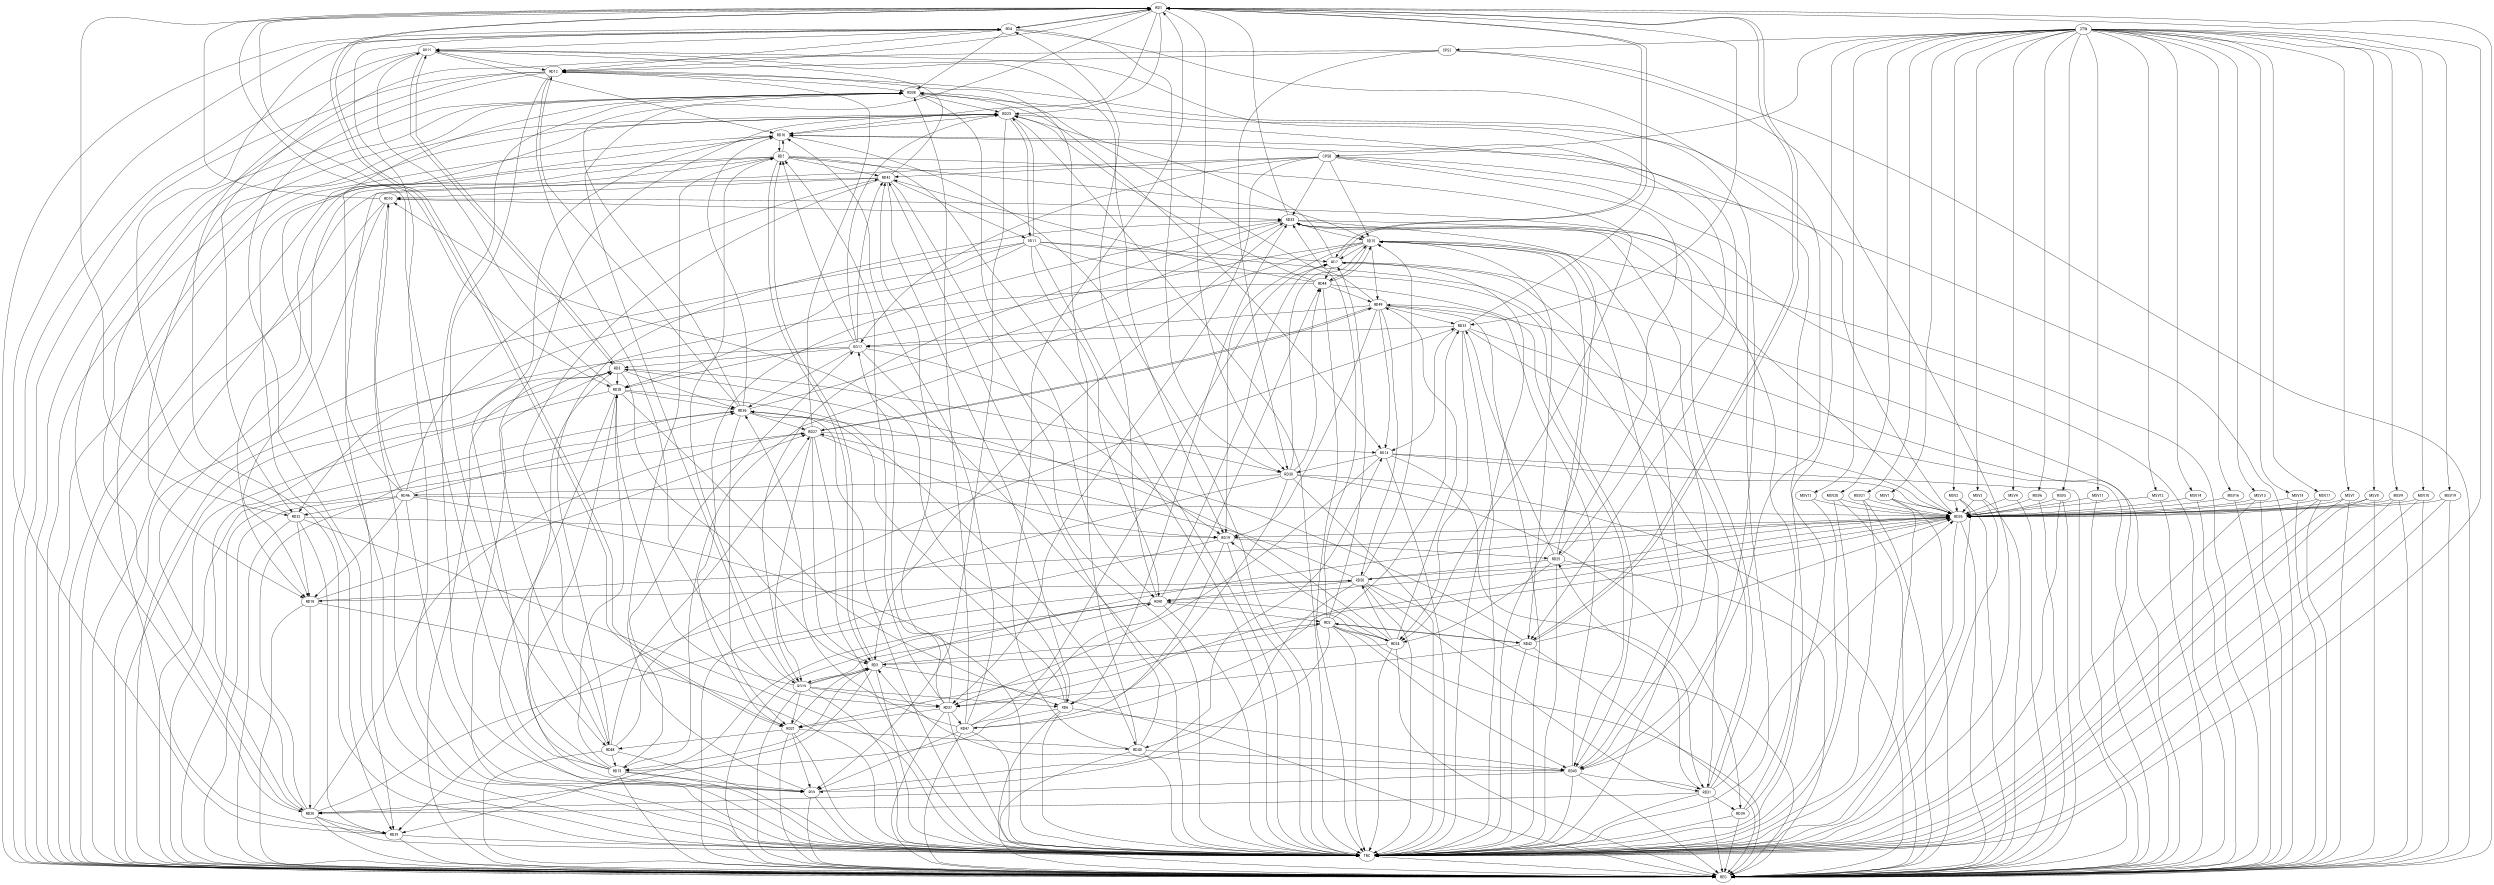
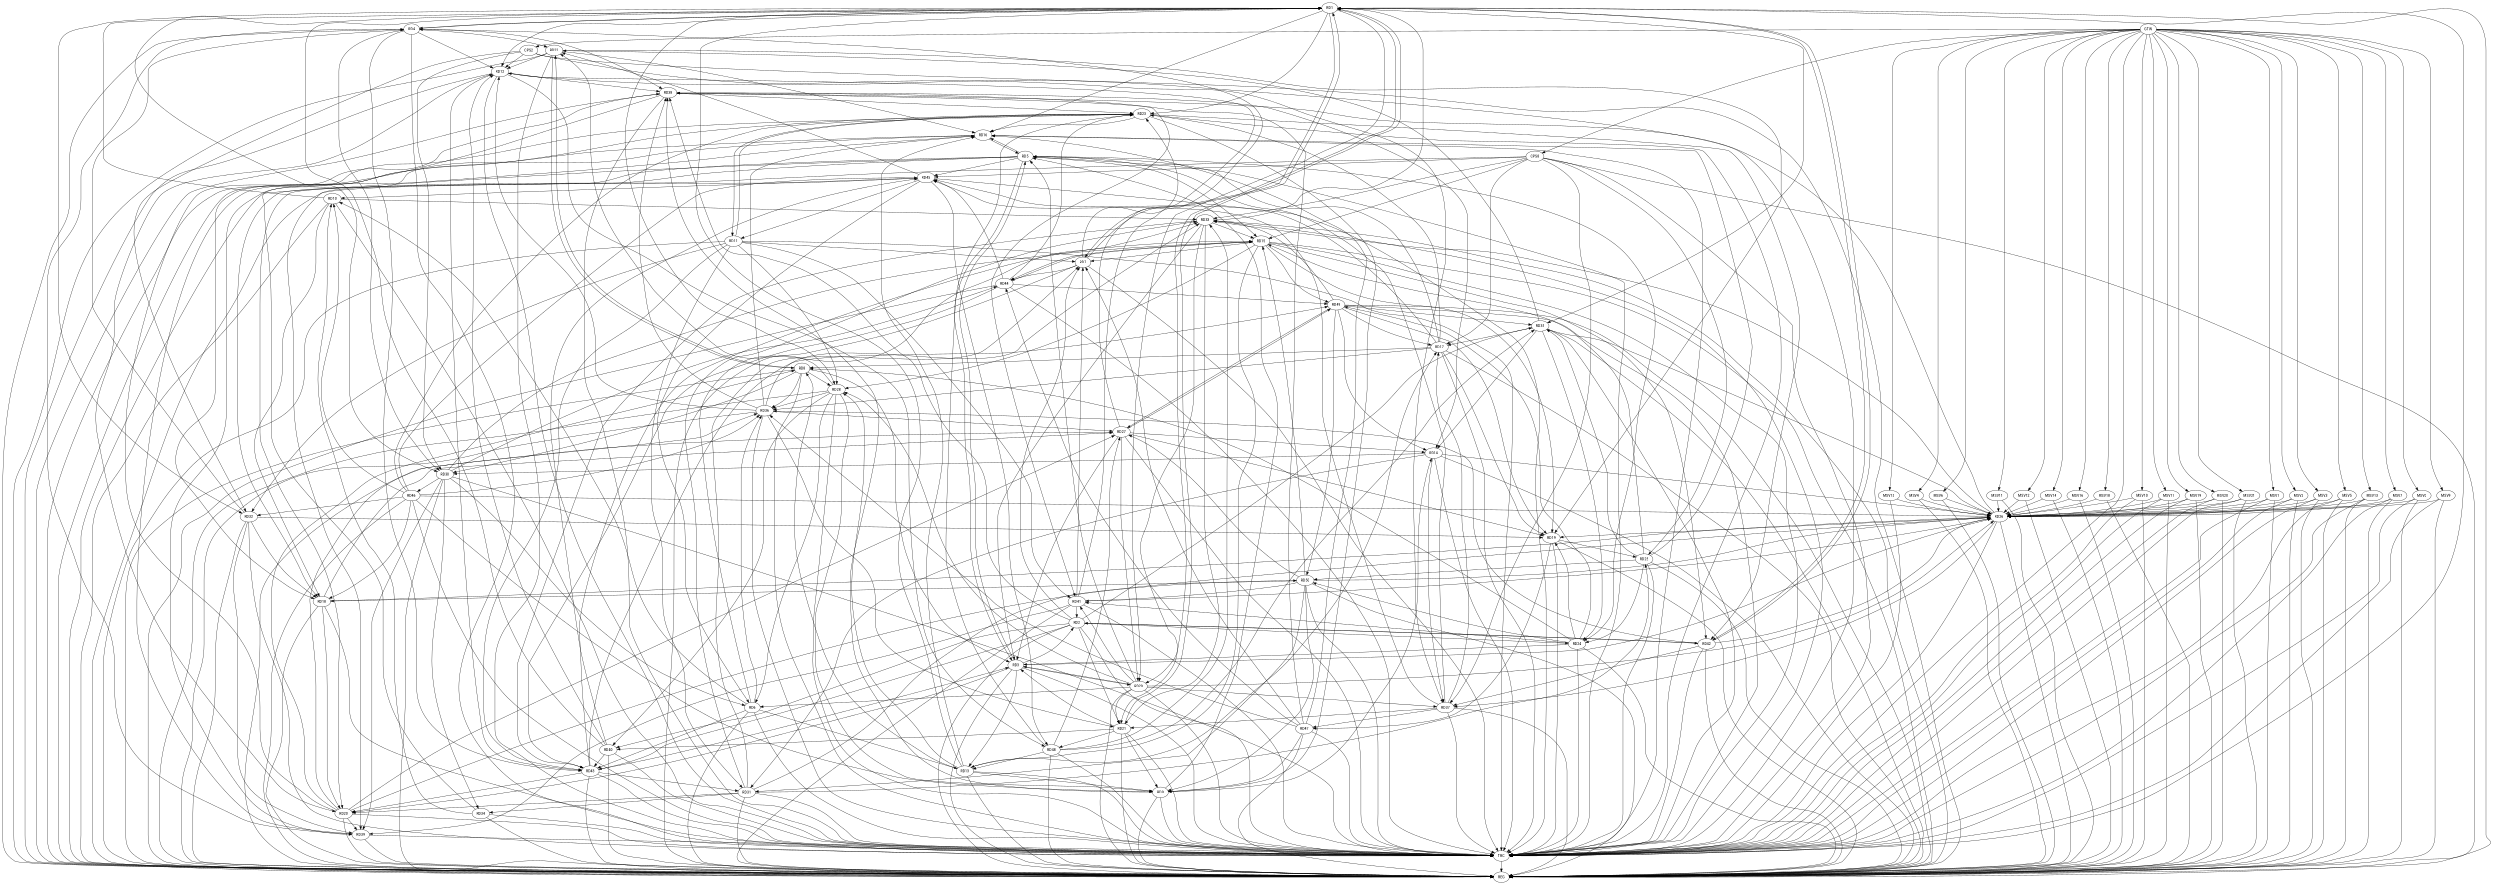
edge "RD47" -> "RD26": now "RD29" -> "RD26"
